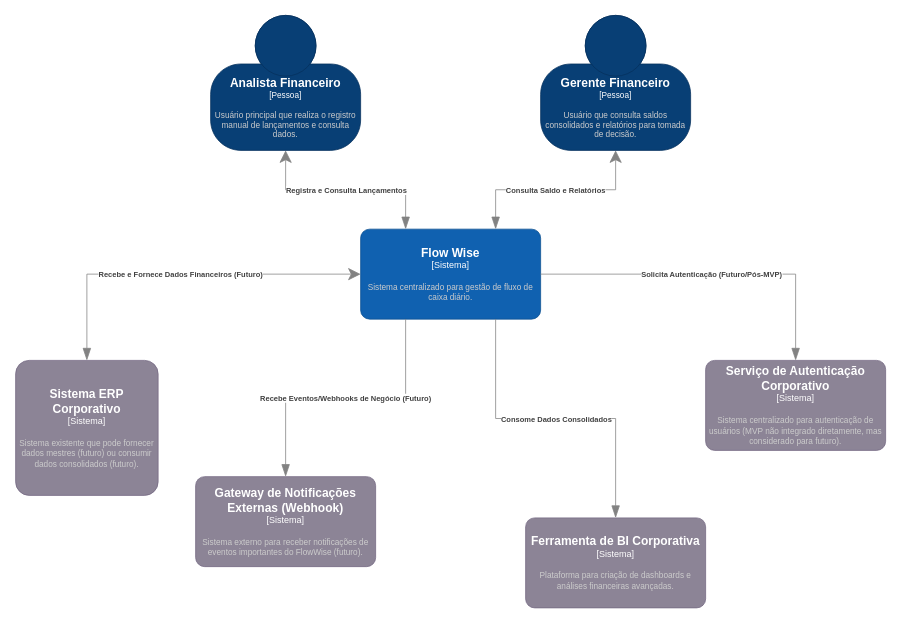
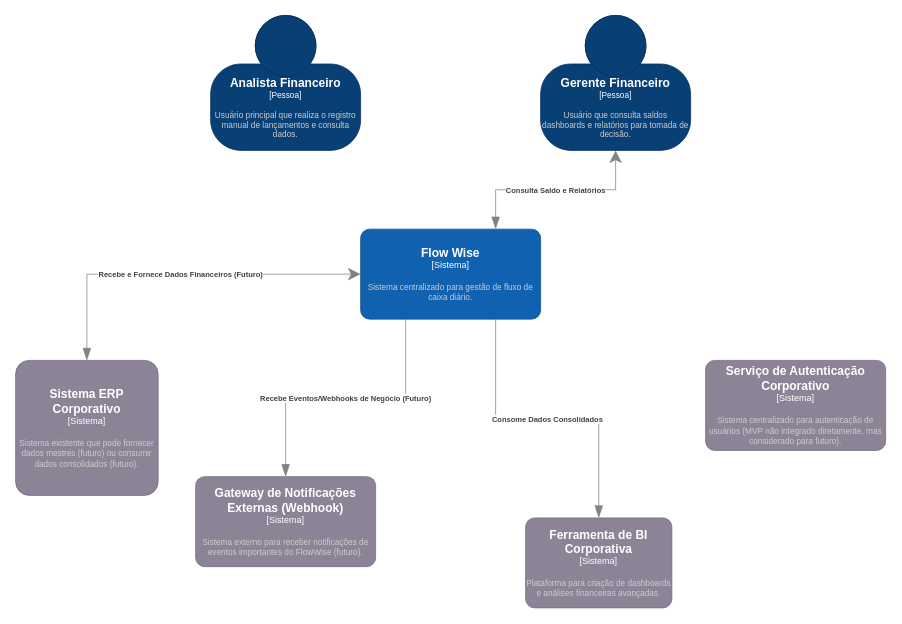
node "Gerente Financeiro [Pessoa] Usuário que consulta saldos consolidados e relatórios para tomada de decisão.": label "Gerente Financeiro [Pessoa] Usuário que consulta saldos consolidados e relatórios para tomada de decisão." -> "Gerente Financeiro [Pessoa] Usuário que consulta saldos dashboards e relatórios para tomada de decisão."
edge "Analista Financeiro [Pessoa] Usuário principal que realiza o registro manual de lançamentos e consulta dados." -- "Flow Wise [Sistema] Sistema centralizado para gestão de fluxo de caixa diário.": removed, label "Registra e Consulta Lançamentos"
edge "Flow Wise [Sistema] Sistema centralizado para gestão de fluxo de caixa diário." -> "Serviço de Autenticação Corporativo [Sistema] Sistema centralizado para autenticação de usuários (MVP não integrado diretamente, mas considerado para futuro).": removed, label "Solicita Autenticação (Futuro/Pós-MVP)"
node "Ferramenta de BI Corporativa [Sistema] Plataforma para criação de dashboards e análises financeiras avançadas.": size 180x90 -> 146x90
